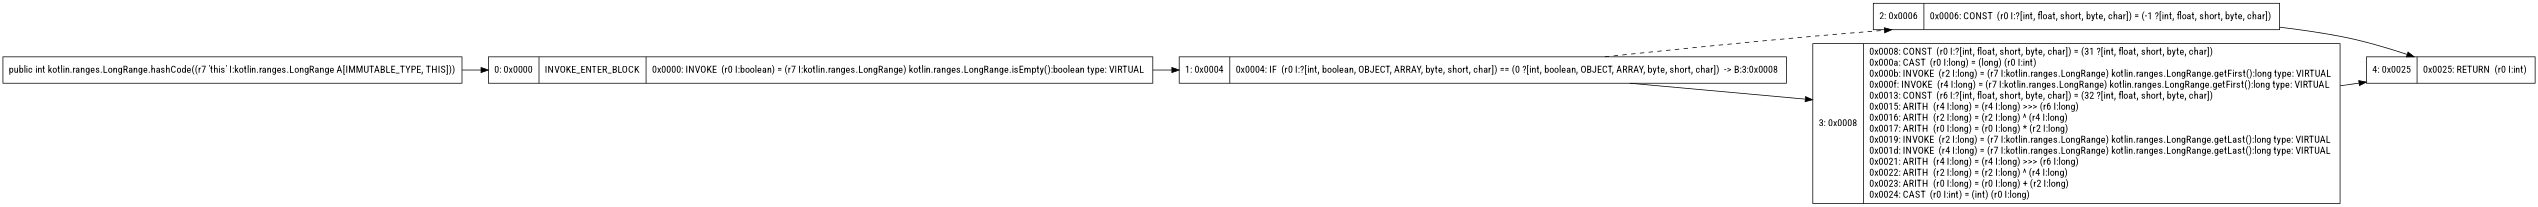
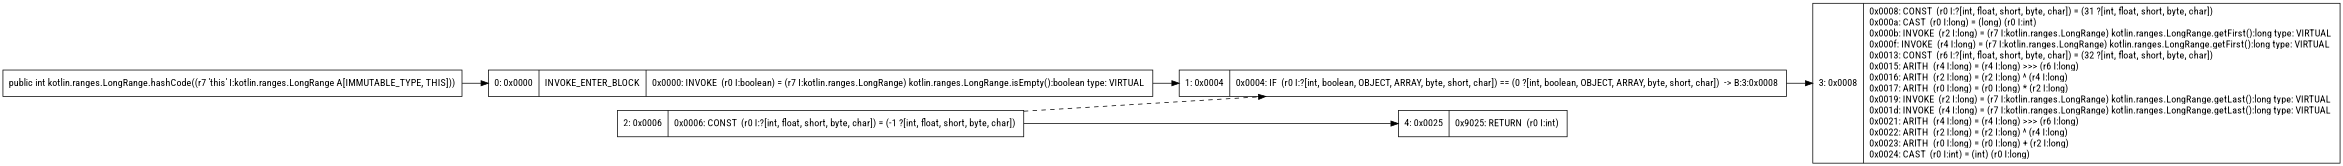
edge "1: 0x0004" -> "2: 0x0006": reversed
node "4: 0x0025": text "0x0025: RETURN  (r0 I:int)" -> "0x9025: RETURN  (r0 I:int)"
edge "3: 0x0008" -> "4: 0x0025": removed
